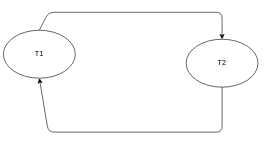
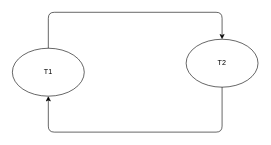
node "T1": moved (39, 54) -> (48, 72)
